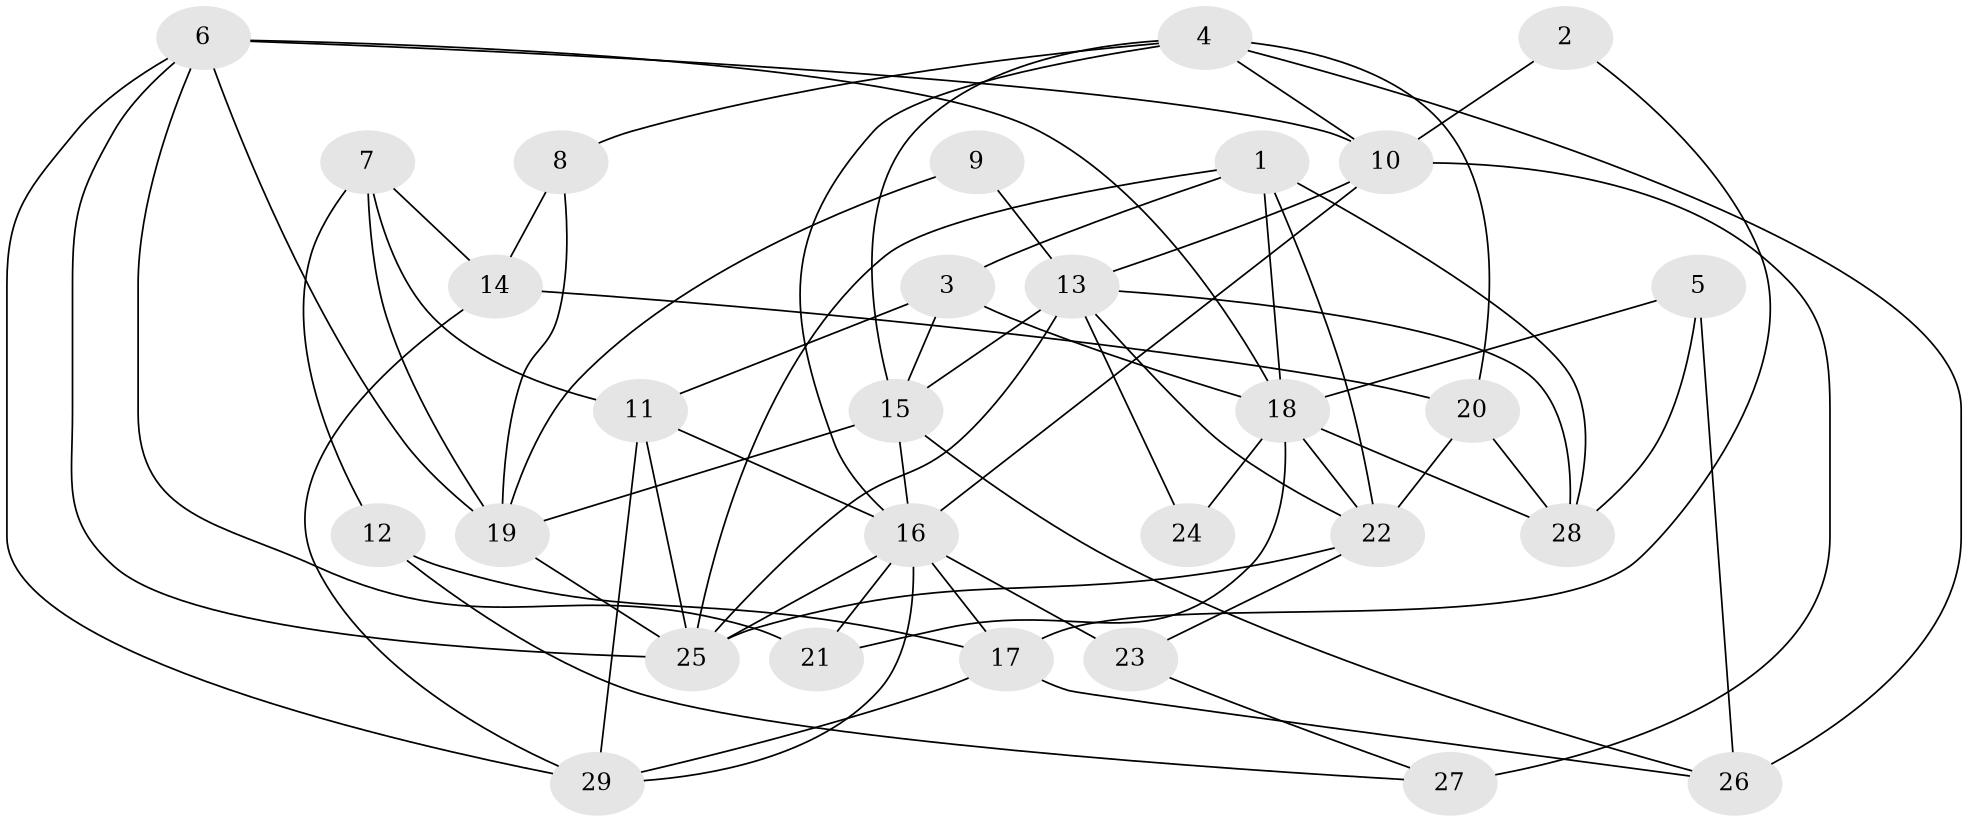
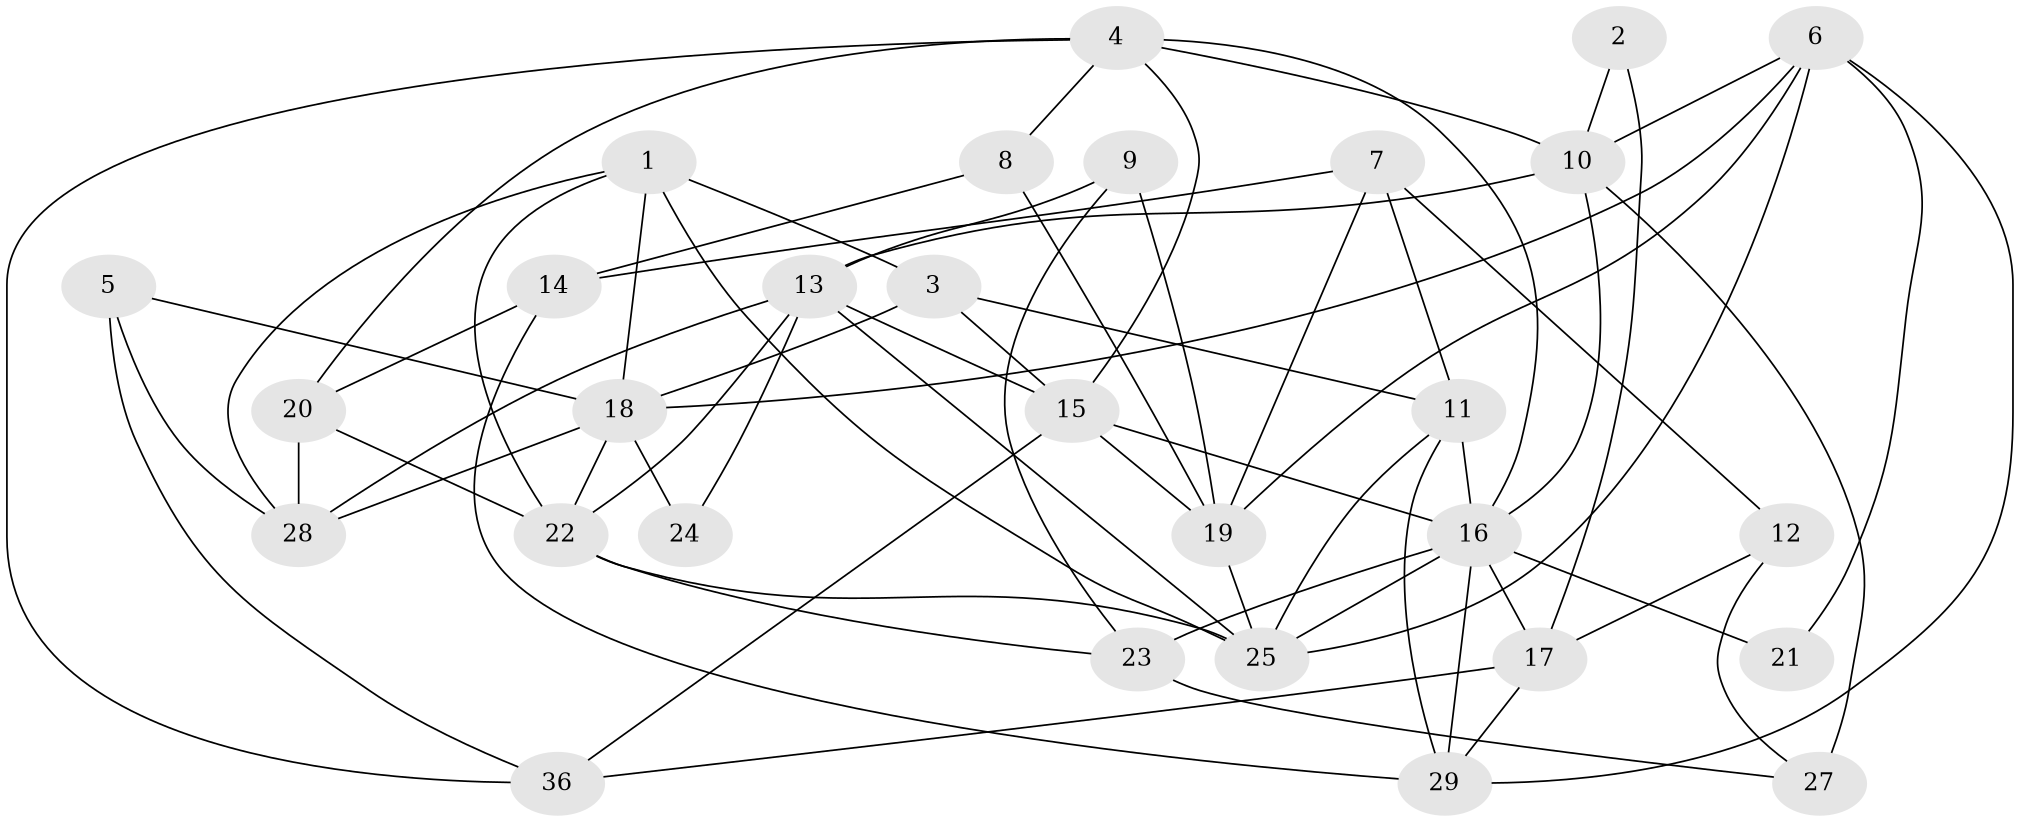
edge "9" -- "23": added
edge "18" -- "21": removed
node "26": label "26" -> "36"
